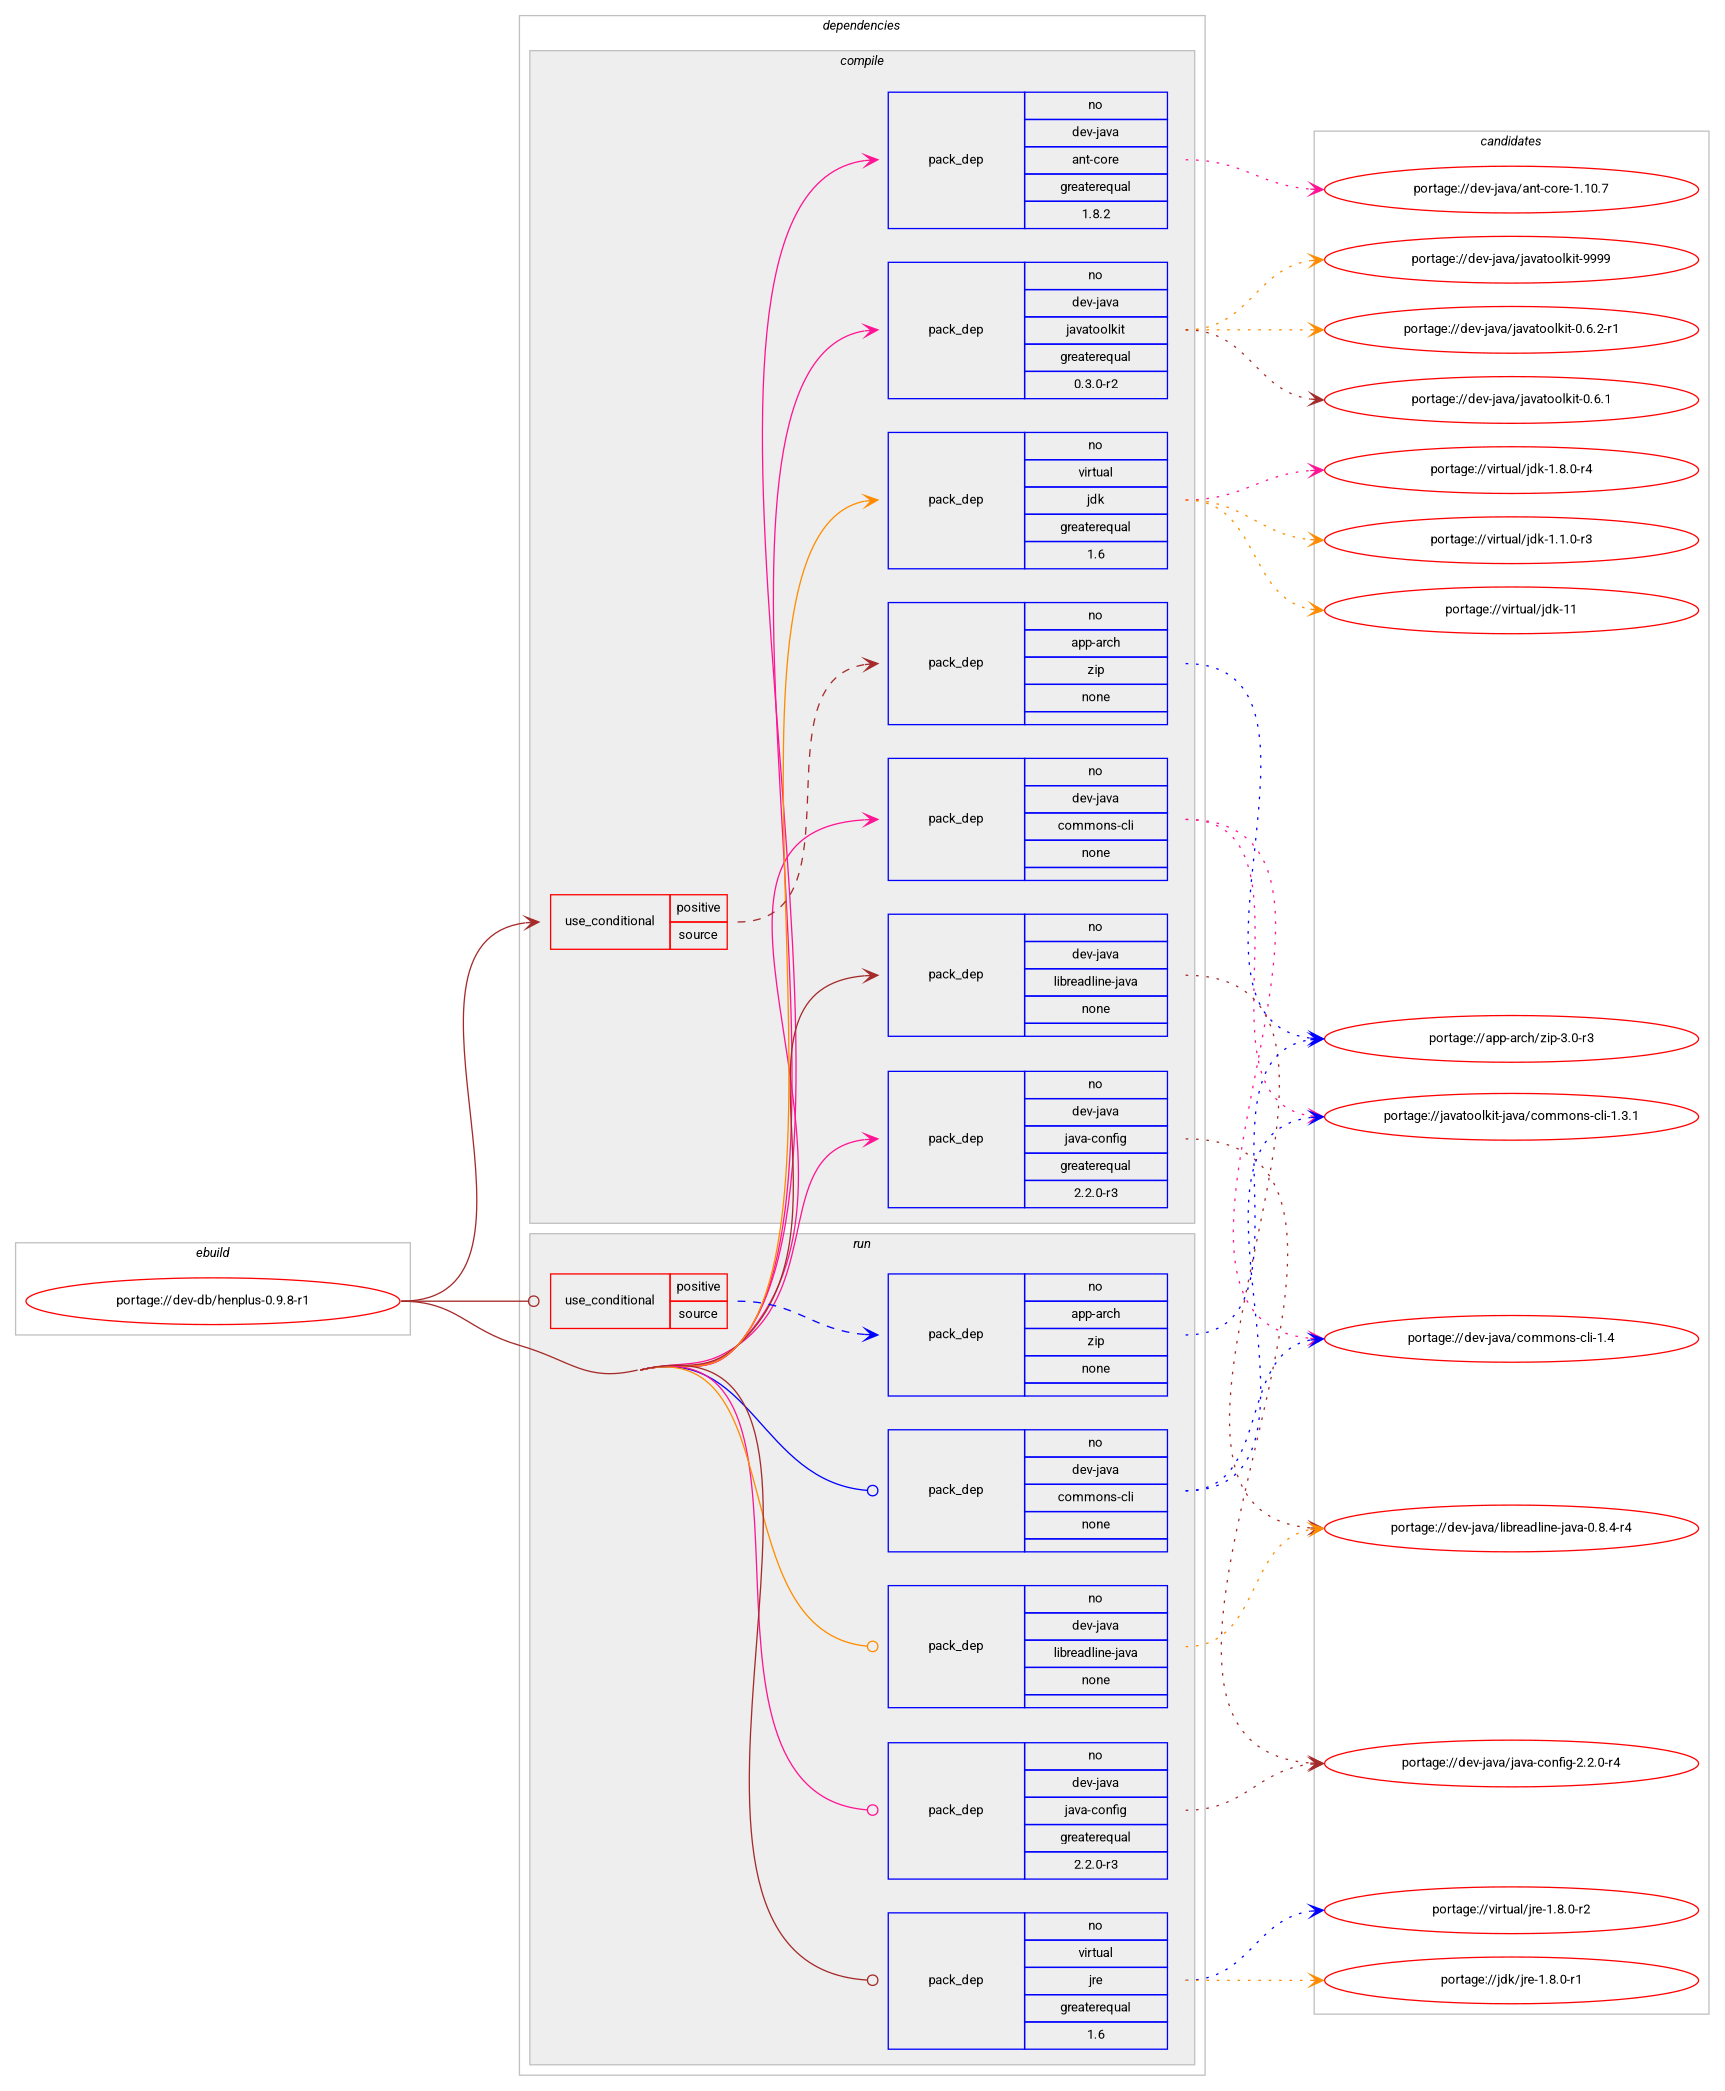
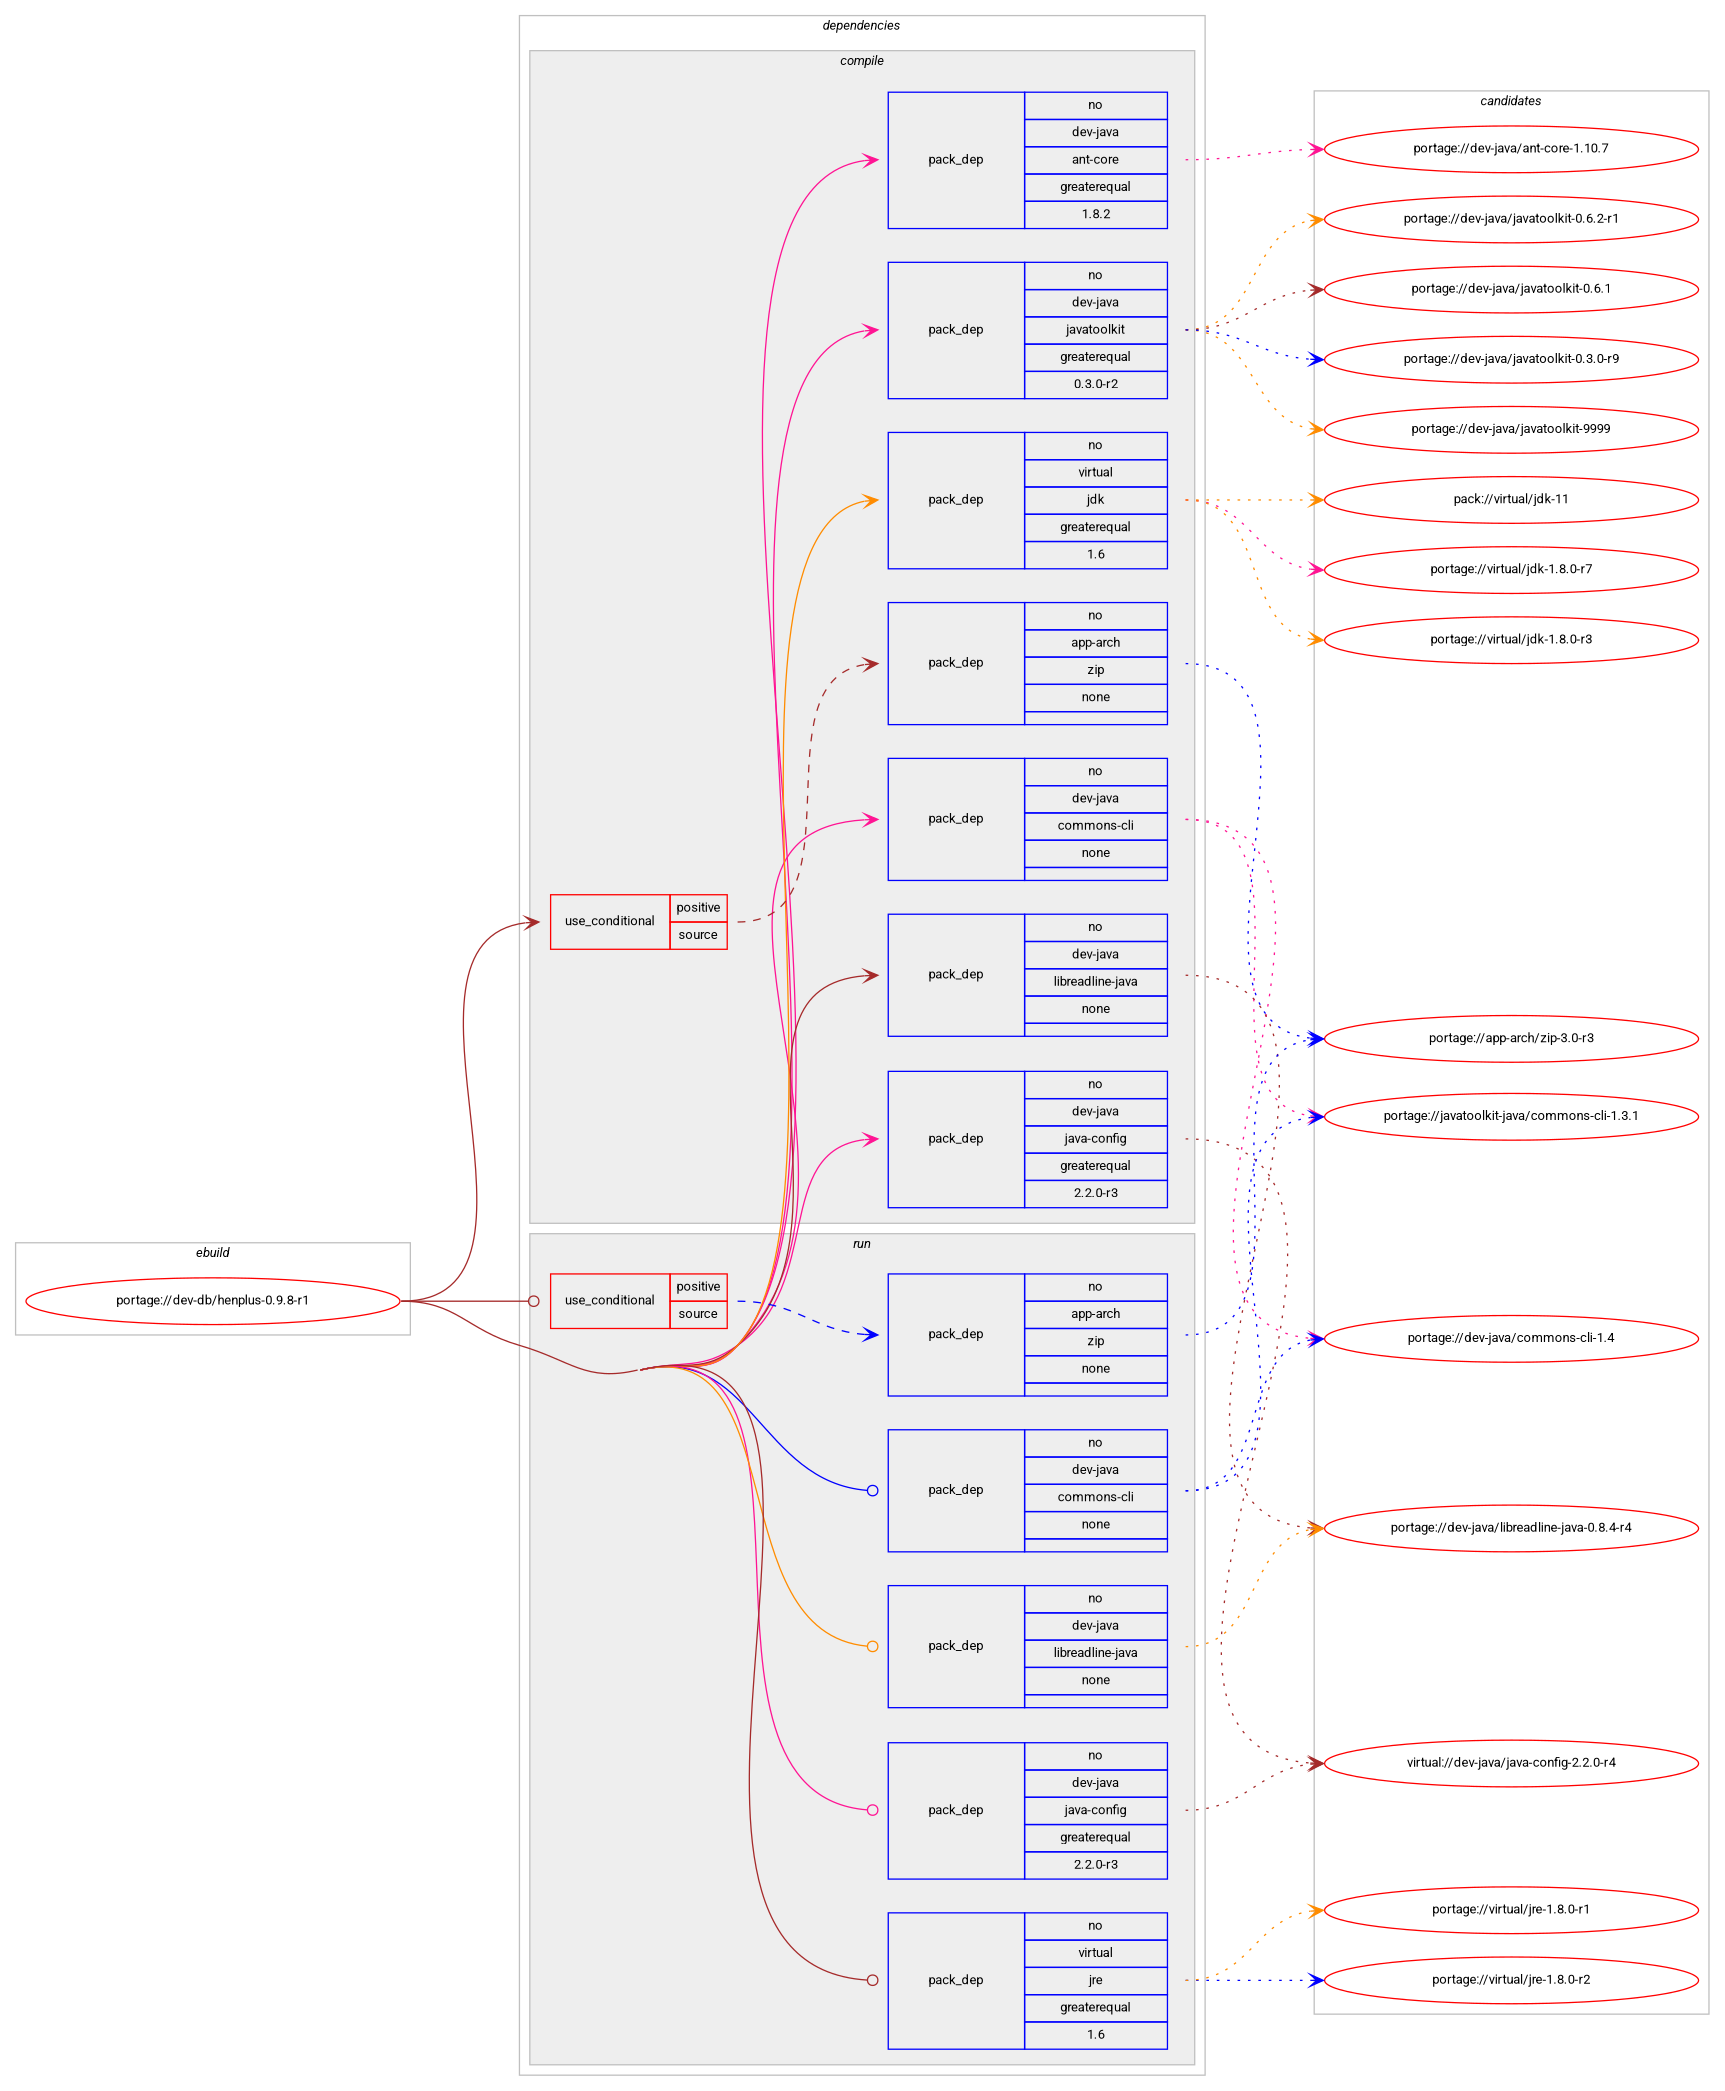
node "portage://dev-java/javatoolkit-0.3.0-r9": added
node "portage://virtual/jdk-1.8.0-r4": label "portage://virtual/jdk-1.8.0-r4" -> "portage://virtual/jdk-1.8.0-r7"
node "portage://virtual/jdk-1.1.0-r3": label "portage://virtual/jdk-1.1.0-r3" -> "portage://virtual/jdk-1.8.0-r3"
node "portage://virtual/jdk-11": label "portage://virtual/jdk-11" -> "pack://virtual/jdk-11"
node "portage://dev-java/java-config-2.2.0-r4": label "portage://dev-java/java-config-2.2.0-r4" -> "virtual://dev-java/java-config-2.2.0-r4"
node "portage://jdk/jre-1.8.0-r1": label "portage://jdk/jre-1.8.0-r1" -> "portage://virtual/jre-1.8.0-r1"
